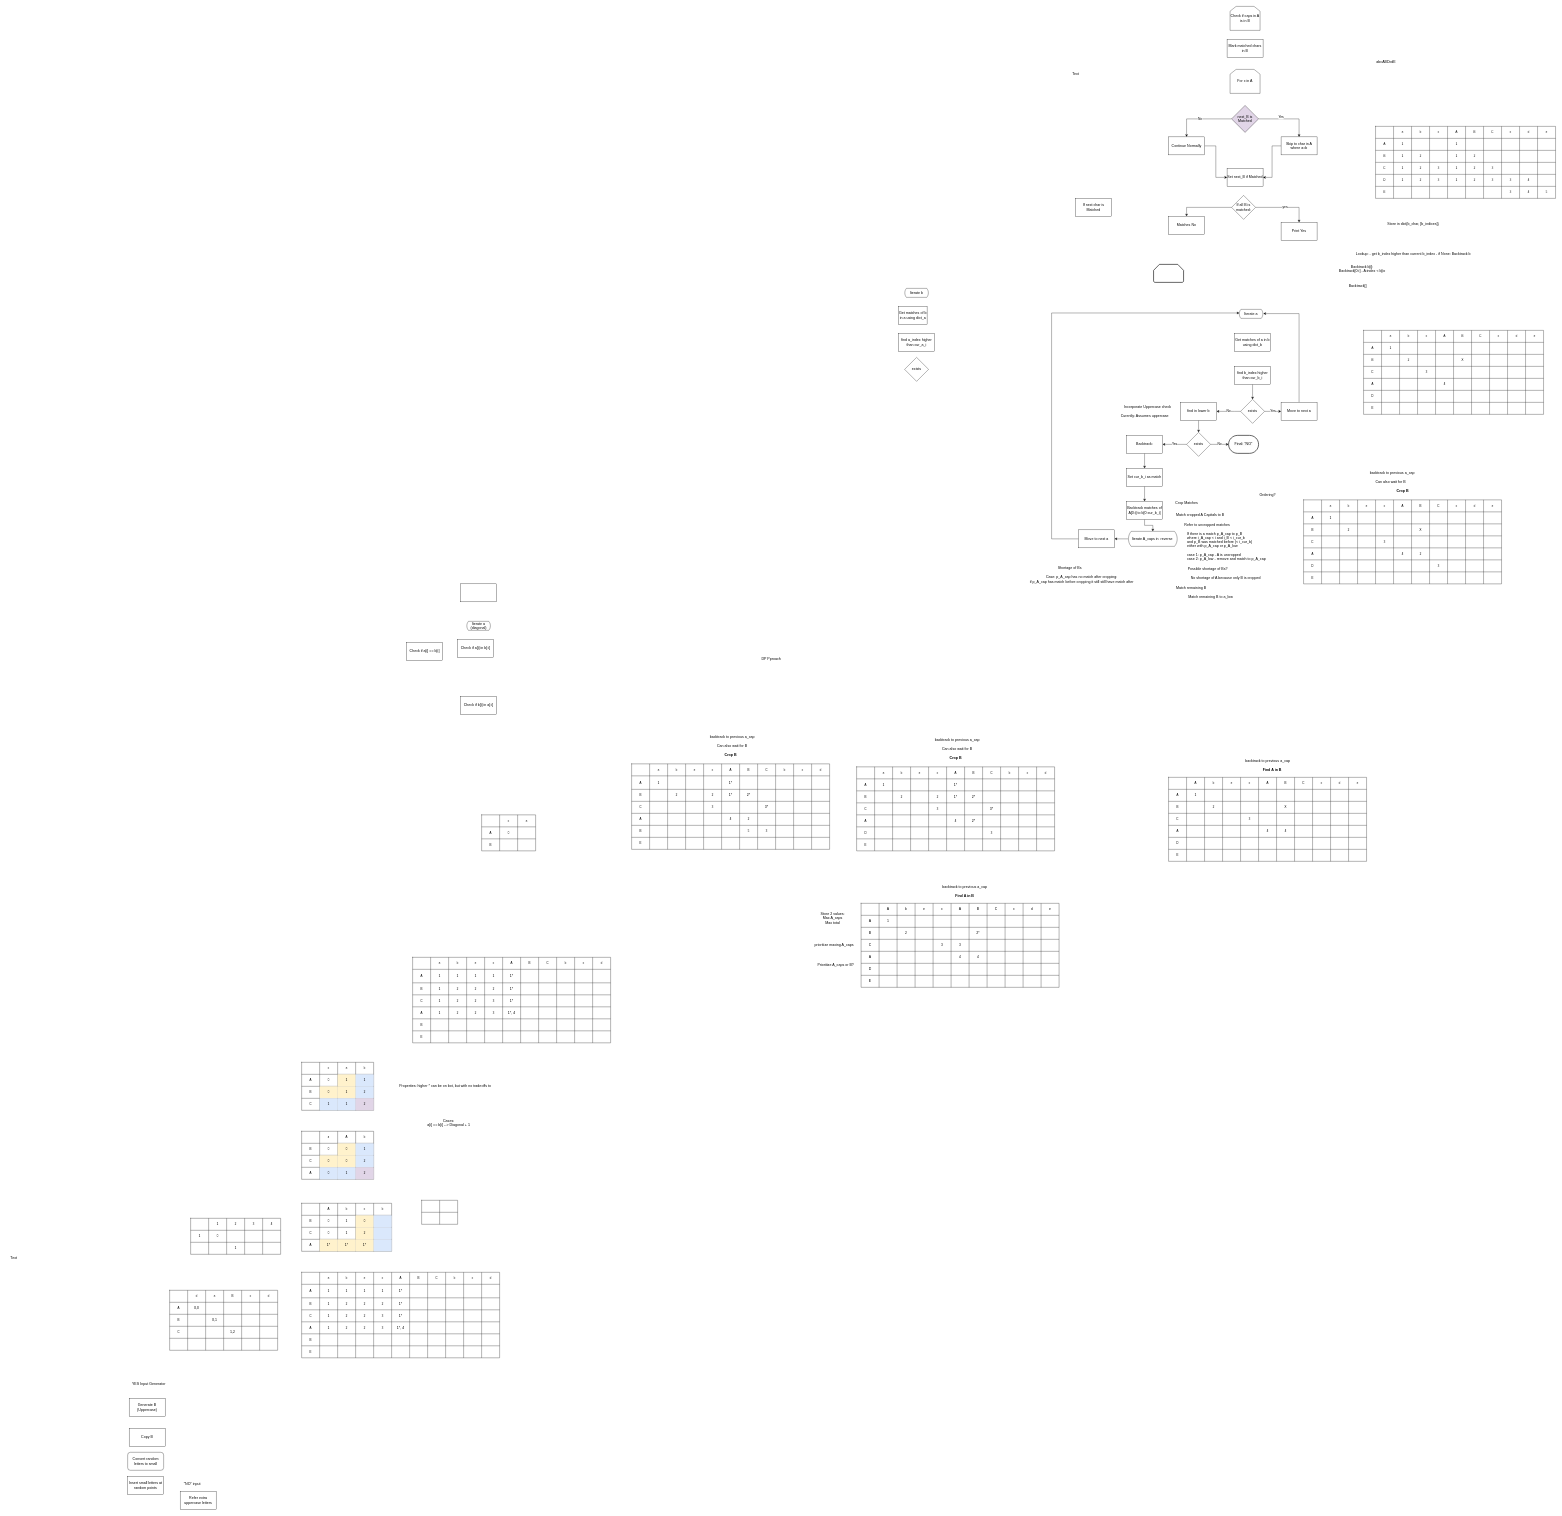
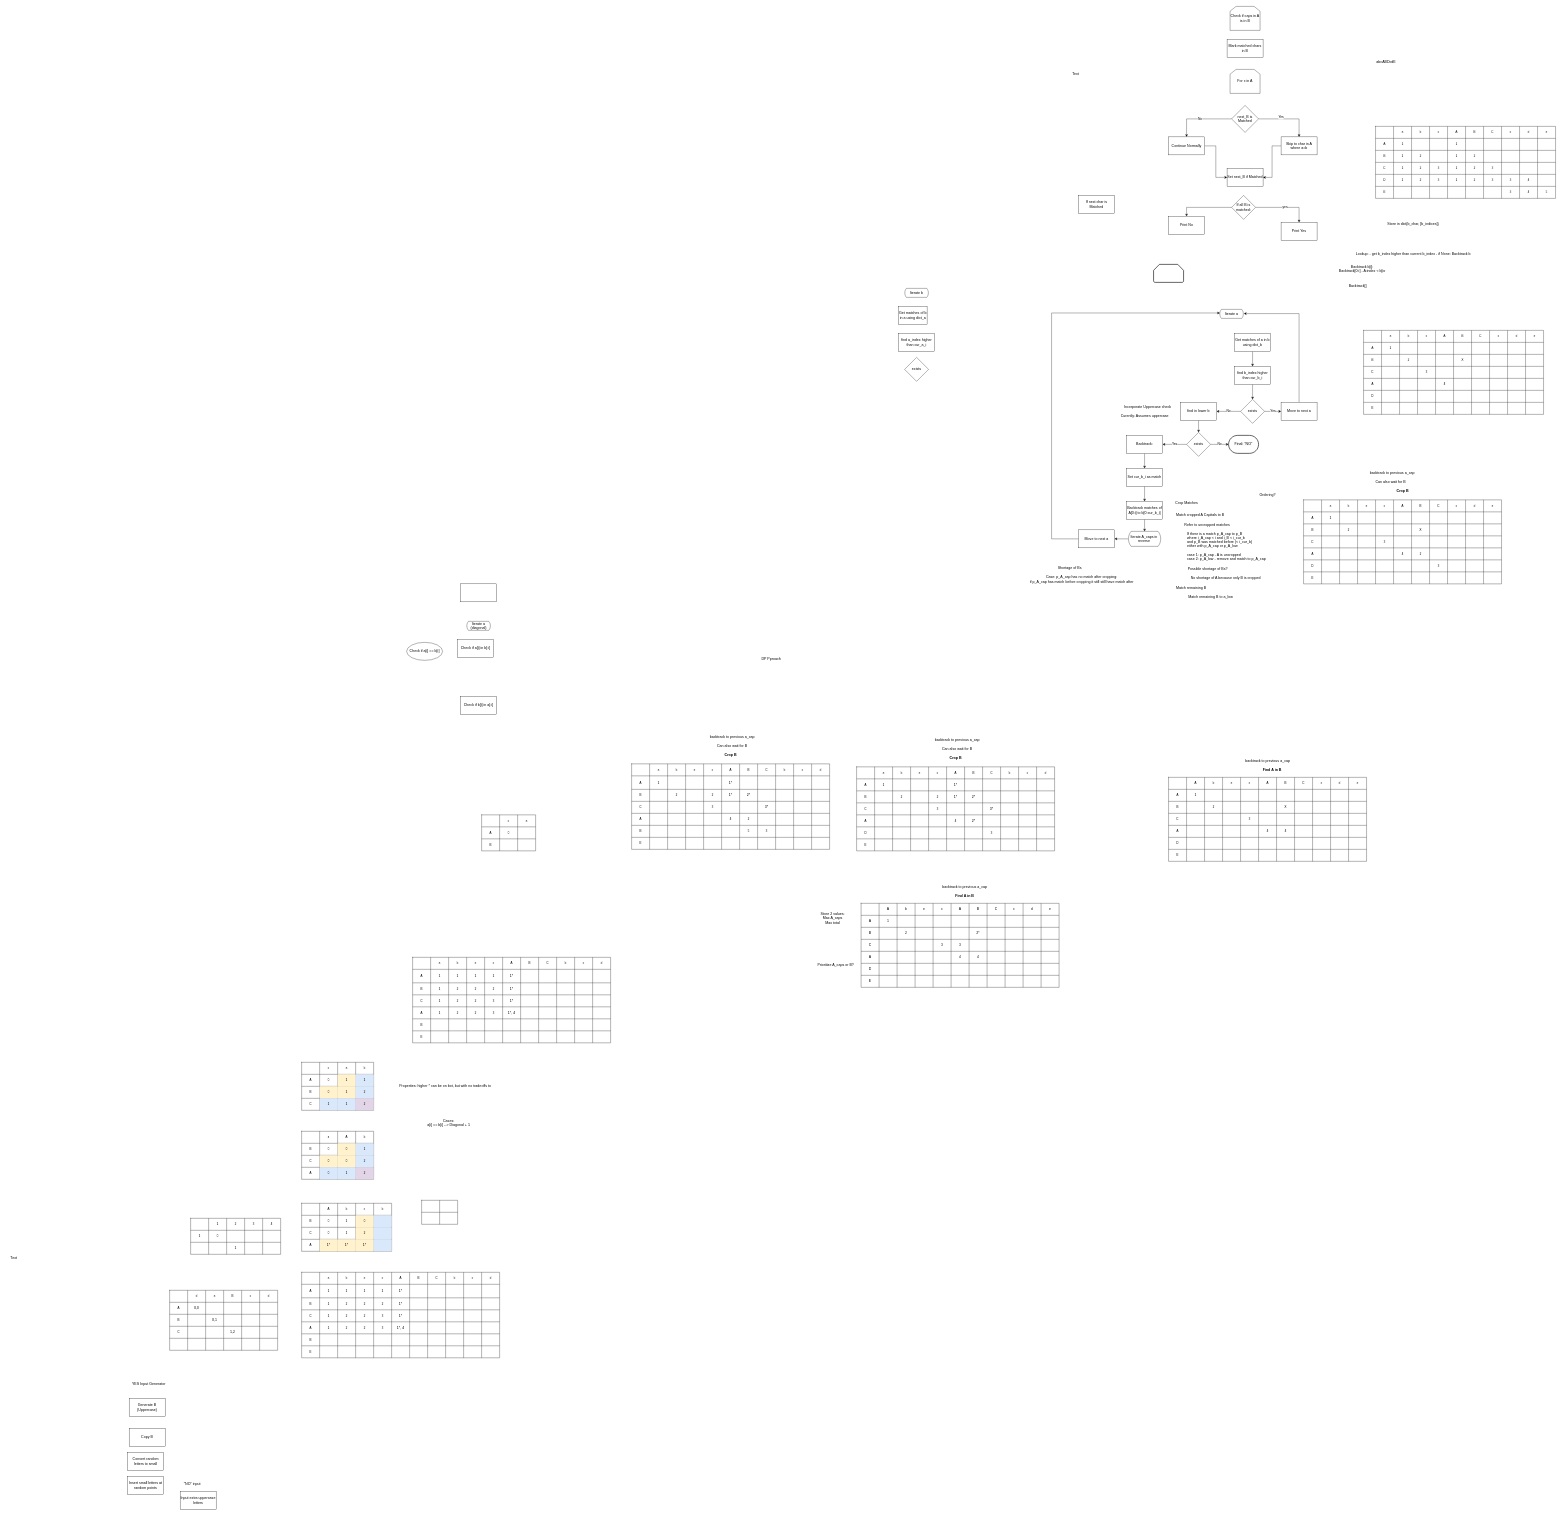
node "next_B is Matched": fillcolor #e1d5e7 -> #ffffff
node "If next char is Matched": moved (1094, 207) -> (1097, 204)
node "Matches No": label "Matches No" -> "Print No"
node "Iterate a": moved (1251, 314) -> (1232, 314)
edge "Get matches of a in b using dict_b" -> "find b_index higher than cur_b_i": added
node "Iterate A_caps in reverse": size 50x15 -> 33x15
node "Check if a[i] == b[i]": shape rectangle -> ellipse
node "prioritize maxing A_caps": removed
node "Convert random letters to small": shape rounded rectangle -> rectangle
node "Refer extra uppercase letters": label "Refer extra uppercase letters" -> "Input extra uppercase letters"
